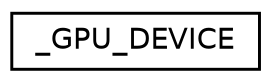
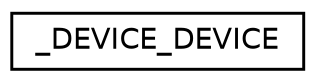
node "_GPU_DEVICE": label "_GPU_DEVICE" -> "_DEVICE_DEVICE"
